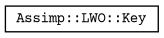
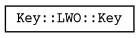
node "Assimp::LWO::Key": label "Assimp::LWO::Key" -> "Key::LWO::Key"
